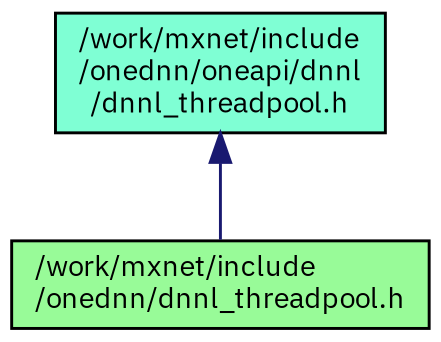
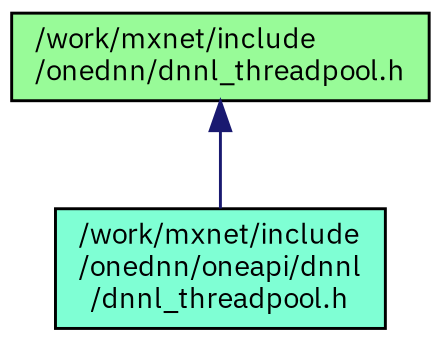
edge "/work/mxnet/include /onednn/dnnl_threadpool.h" -> "/work/mxnet/include /onednn/oneapi/dnnl /dnnl_threadpool.h": reversed
